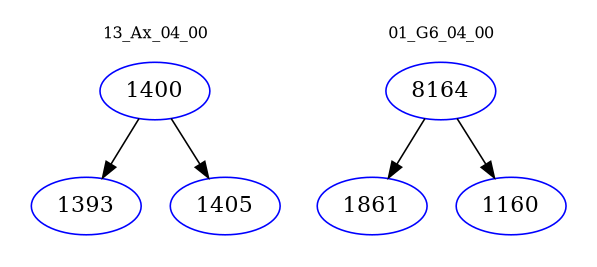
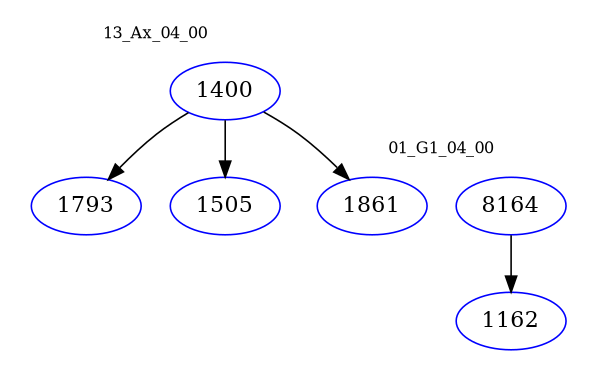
cluster "01_G6_04_00": label "01_G6_04_00" -> "01_G1_04_00"
edge "8164" -> "1861": now "1400" -> "1861"
node "1393": label "1393" -> "1793"
node "1405": label "1405" -> "1505"
node "1160": label "1160" -> "1162"
